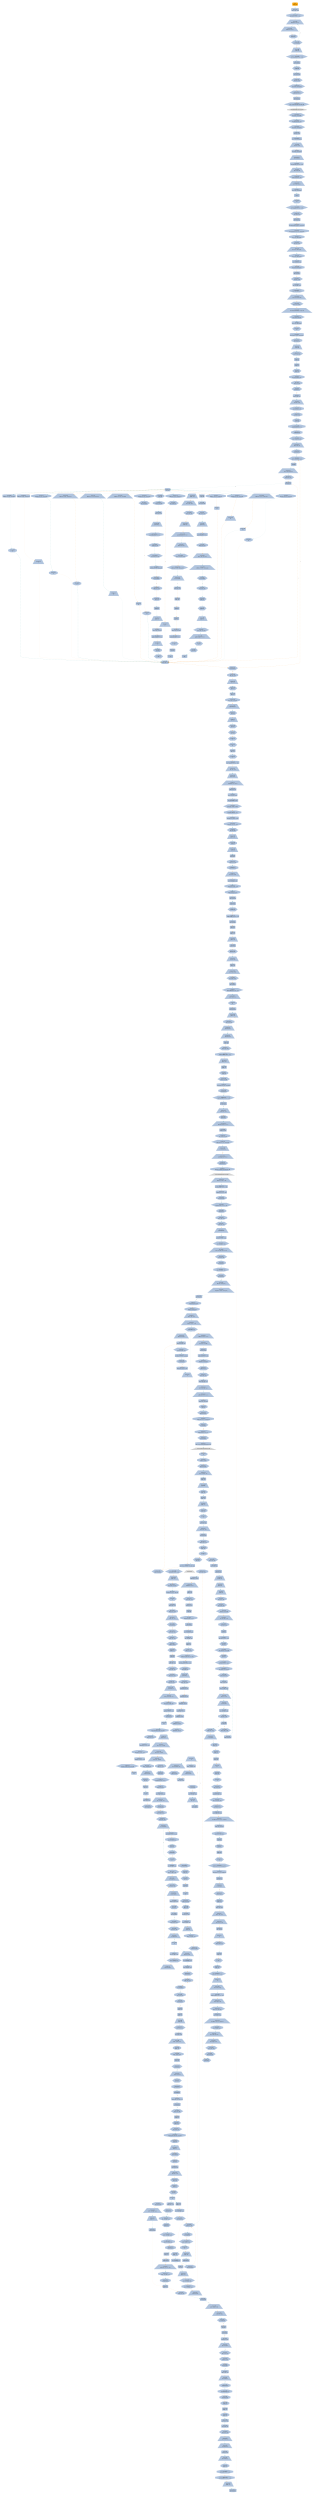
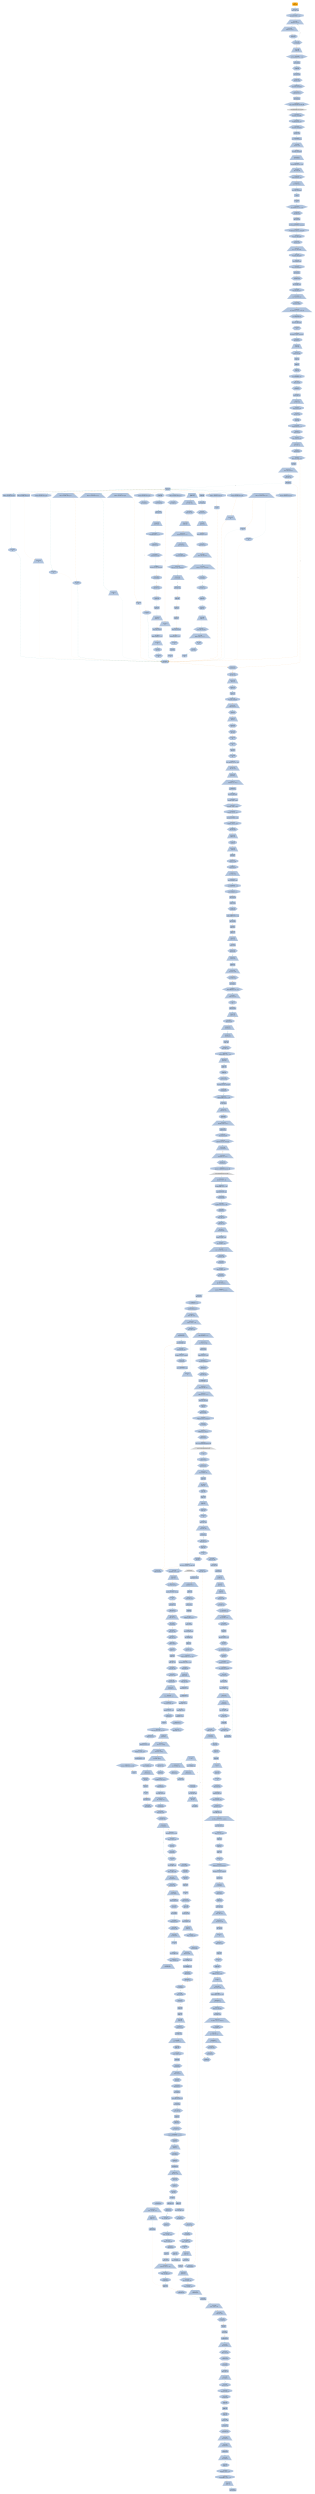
node "0x00405696 ret": shape hexagon -> cylinder
